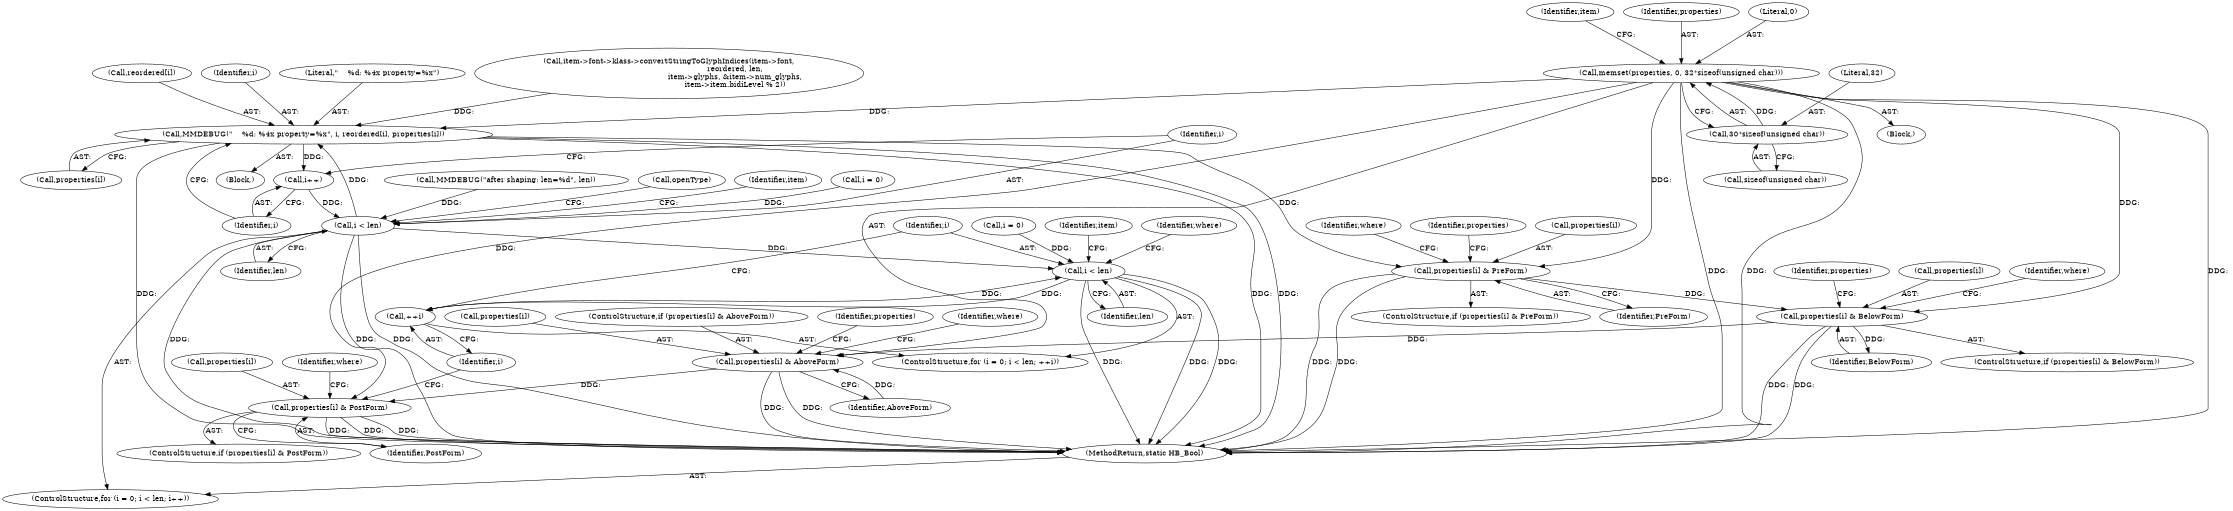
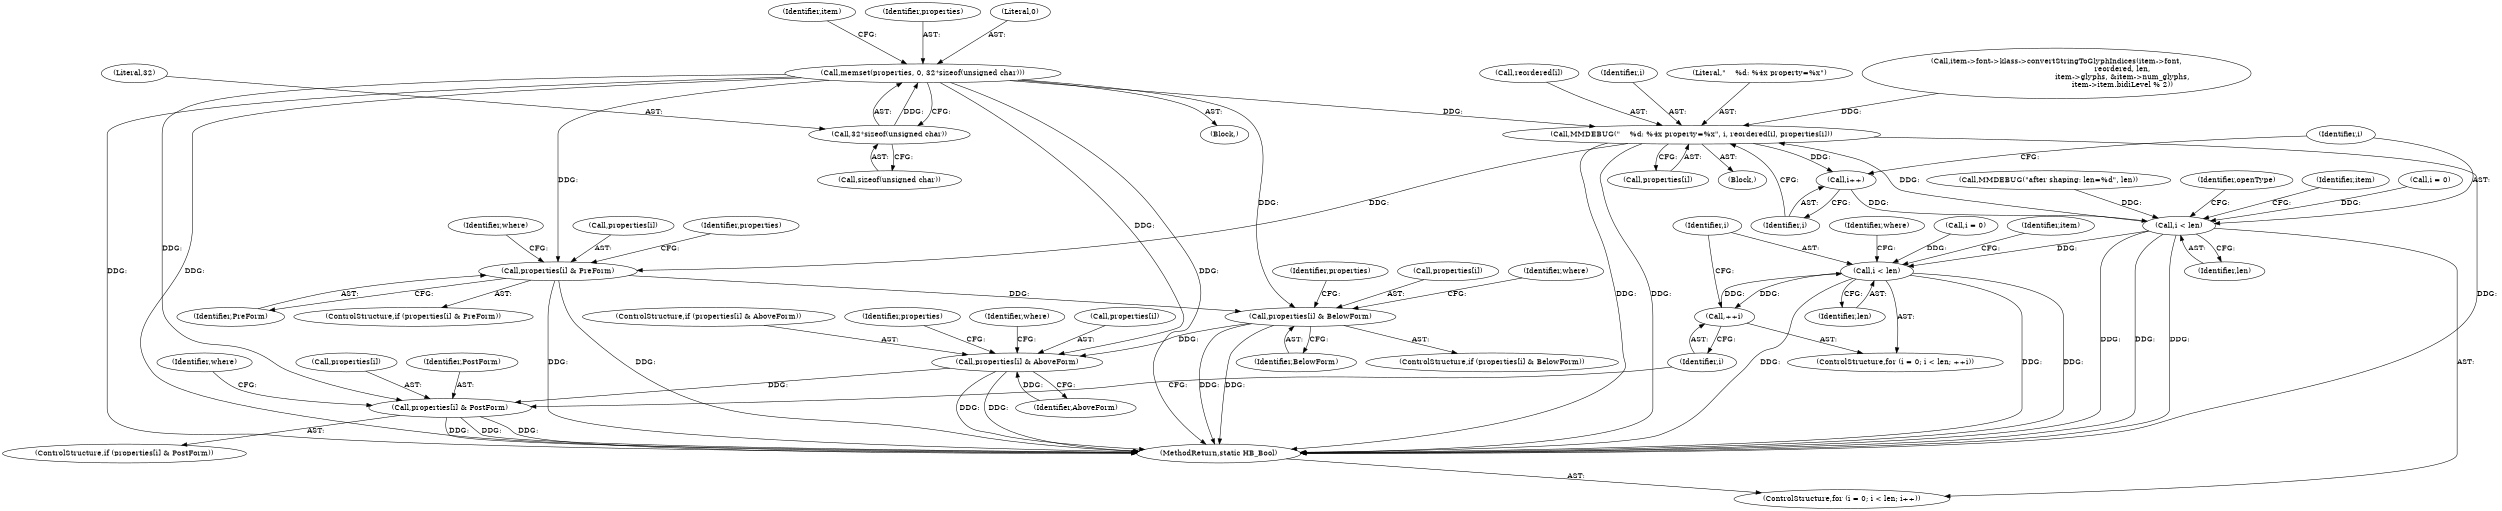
node "(Call,30*sizeof(unsigned char))": label "(Call,30*sizeof(unsigned char))" -> "(Call,32*sizeof(unsigned char))"
node "(Call,openType)": label "(Call,openType)" -> "(Identifier,openType)"
edge "(Call,memset(properties, 0, 32*sizeof(unsigned char)))" -> "(Call,properties[i] & AboveForm)": label "AST: " -> "DDG: "
edge "(Call,properties[i] & BelowForm)" -> "(Identifier,BelowForm)": label "DDG: " -> "CFG: "
edge "(Call,properties[i] & PostForm)" -> "(Identifier,PostForm)": removed, label "CFG:"
